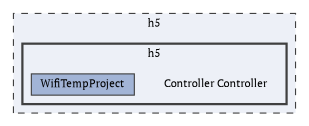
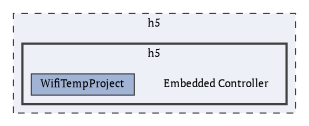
node "Controller Controller": label "Controller Controller" -> "Embedded Controller"
